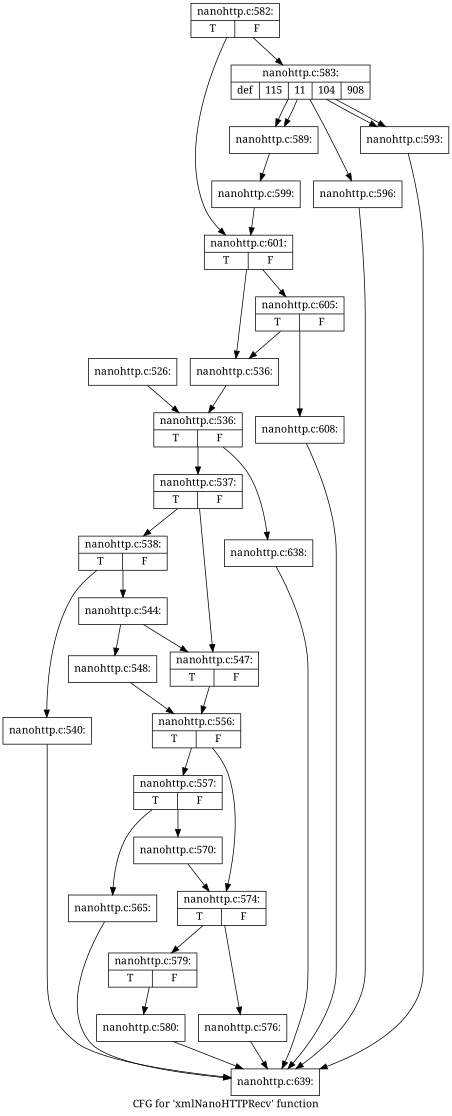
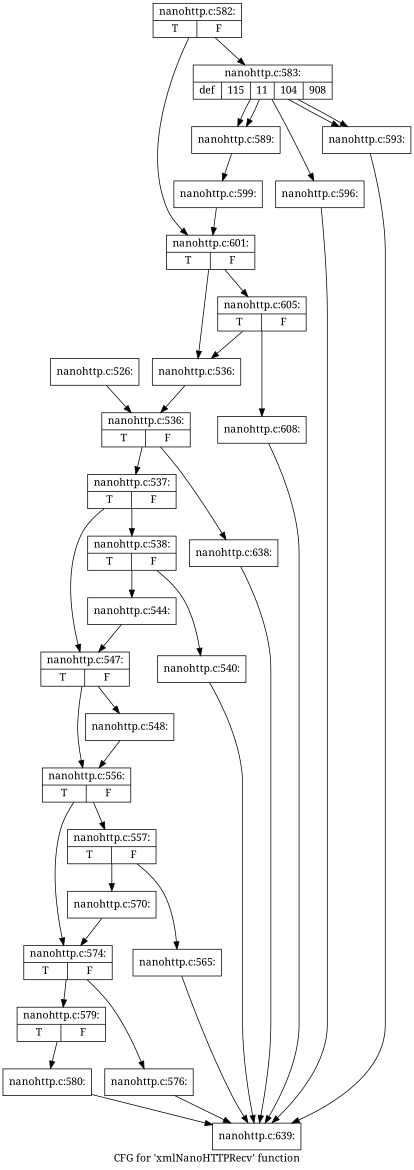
edge "nanohttp.c:544:" -> "nanohttp.c:548:": now "nanohttp.c:547:" -> "nanohttp.c:548:"
